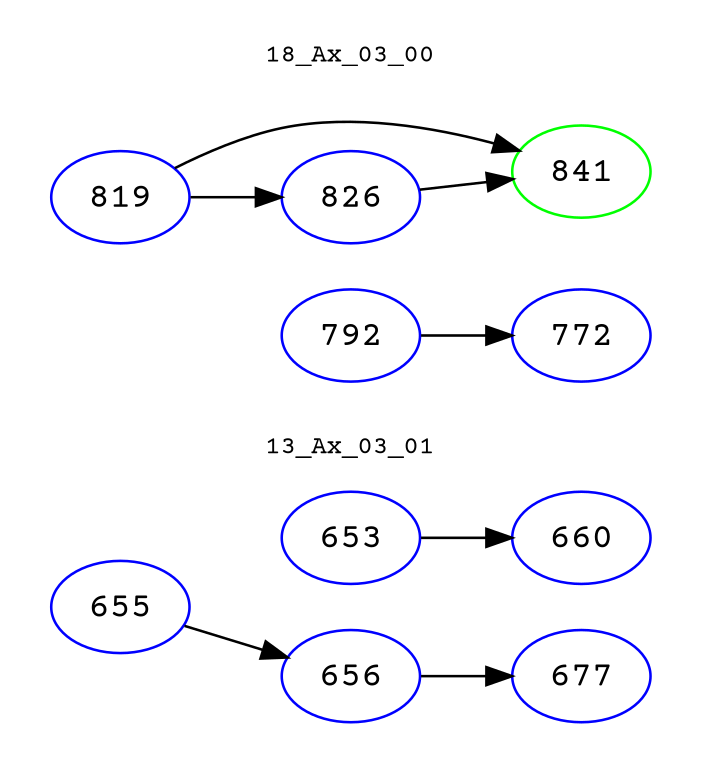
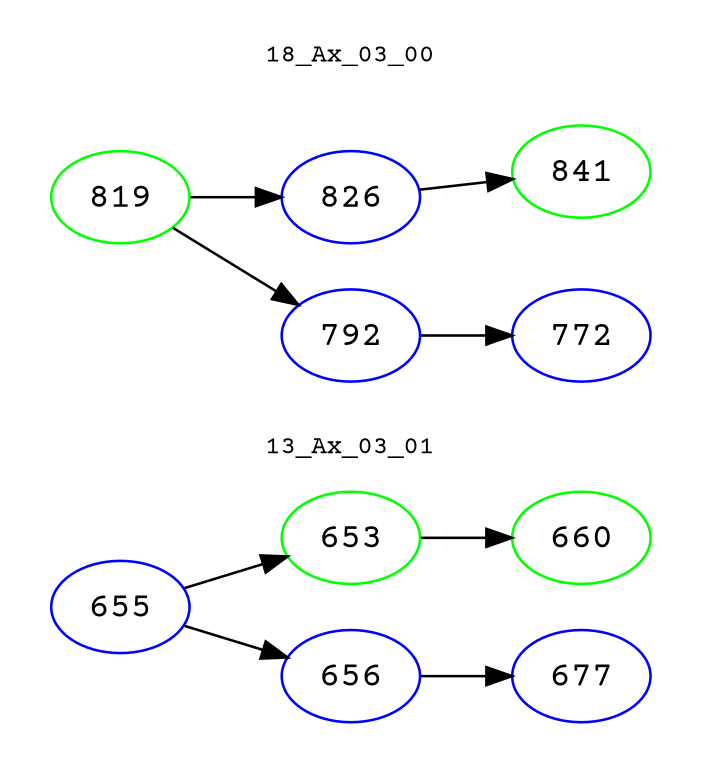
edge "819" -> "841": now "819" -> "792"
node "819": color blue -> green
node "653": color blue -> green
node "660": color blue -> green
edge "655" -> "653": added
